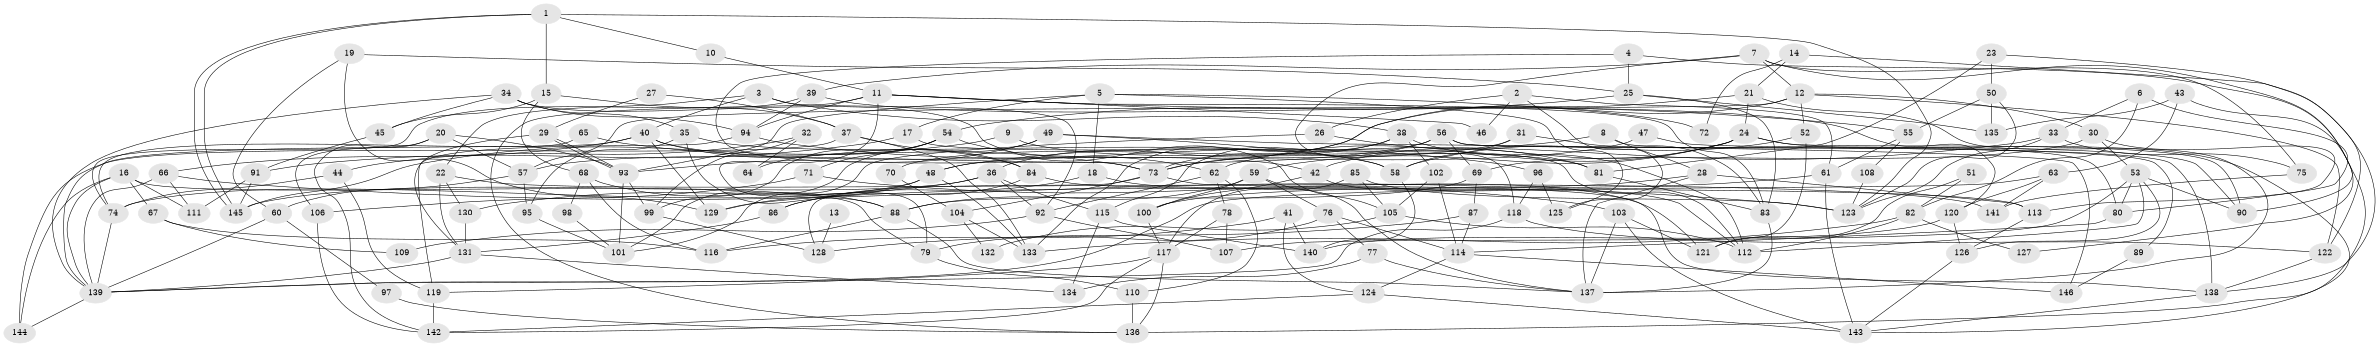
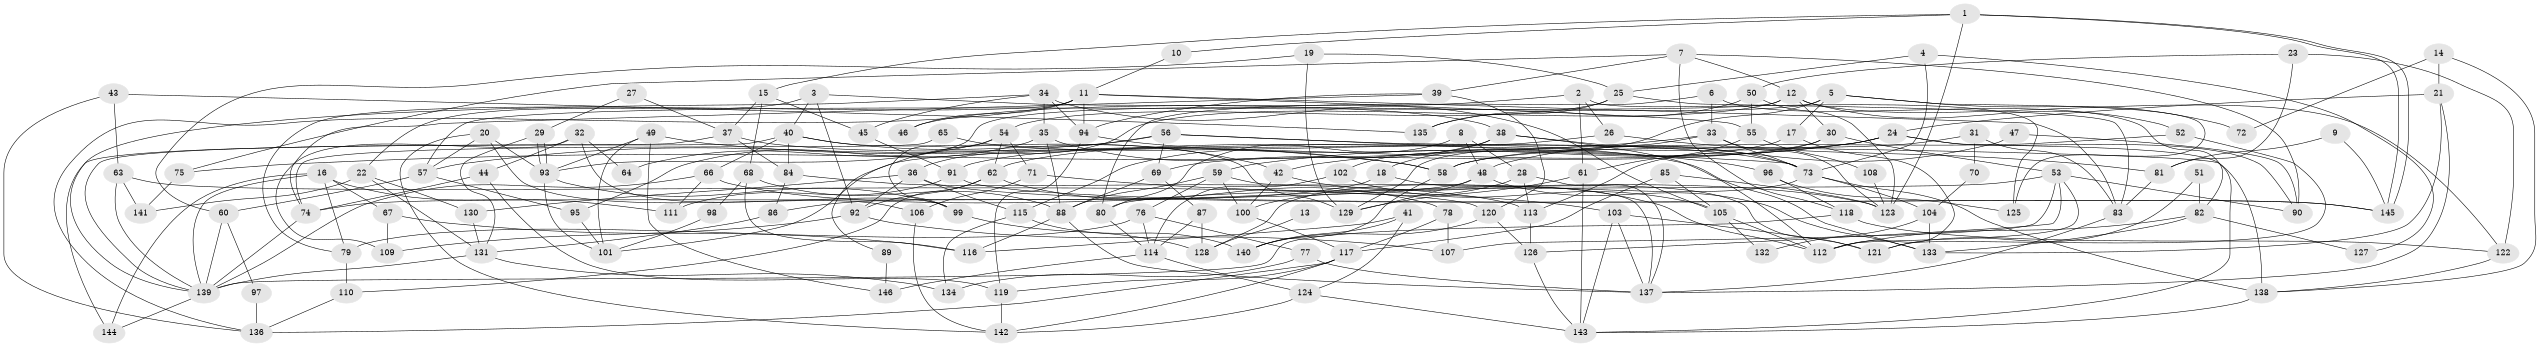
edge "33" -- "129": added
edge "32" -- "109": added
